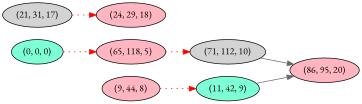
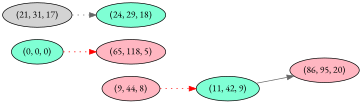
edge "(21, 31, 17)" -> "(24, 29, 18)": color red -> gray40
node "(24, 29, 18)": fillcolor lightpink -> aquamarine
node "(71, 112, 10)": removed
